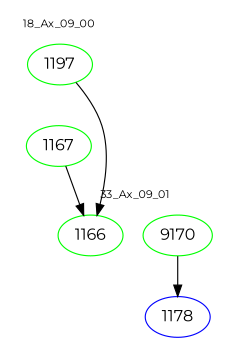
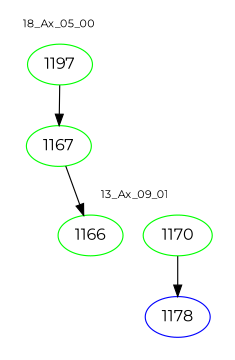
cluster "18_Ax_09_00": label "18_Ax_09_00" -> "18_Ax_05_00"
edge "1197" -> "1166": now "1197" -> "1167"
cluster "33_Ax_09_01": label "33_Ax_09_01" -> "13_Ax_09_01"
node "9170": label "9170" -> "1170"
